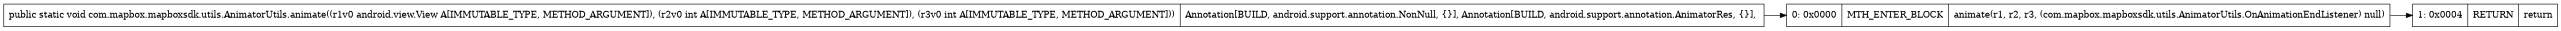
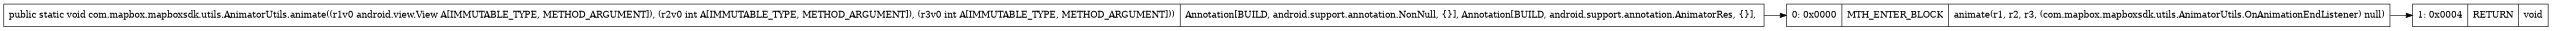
node "1: 0x0004": text "return" -> "void"
